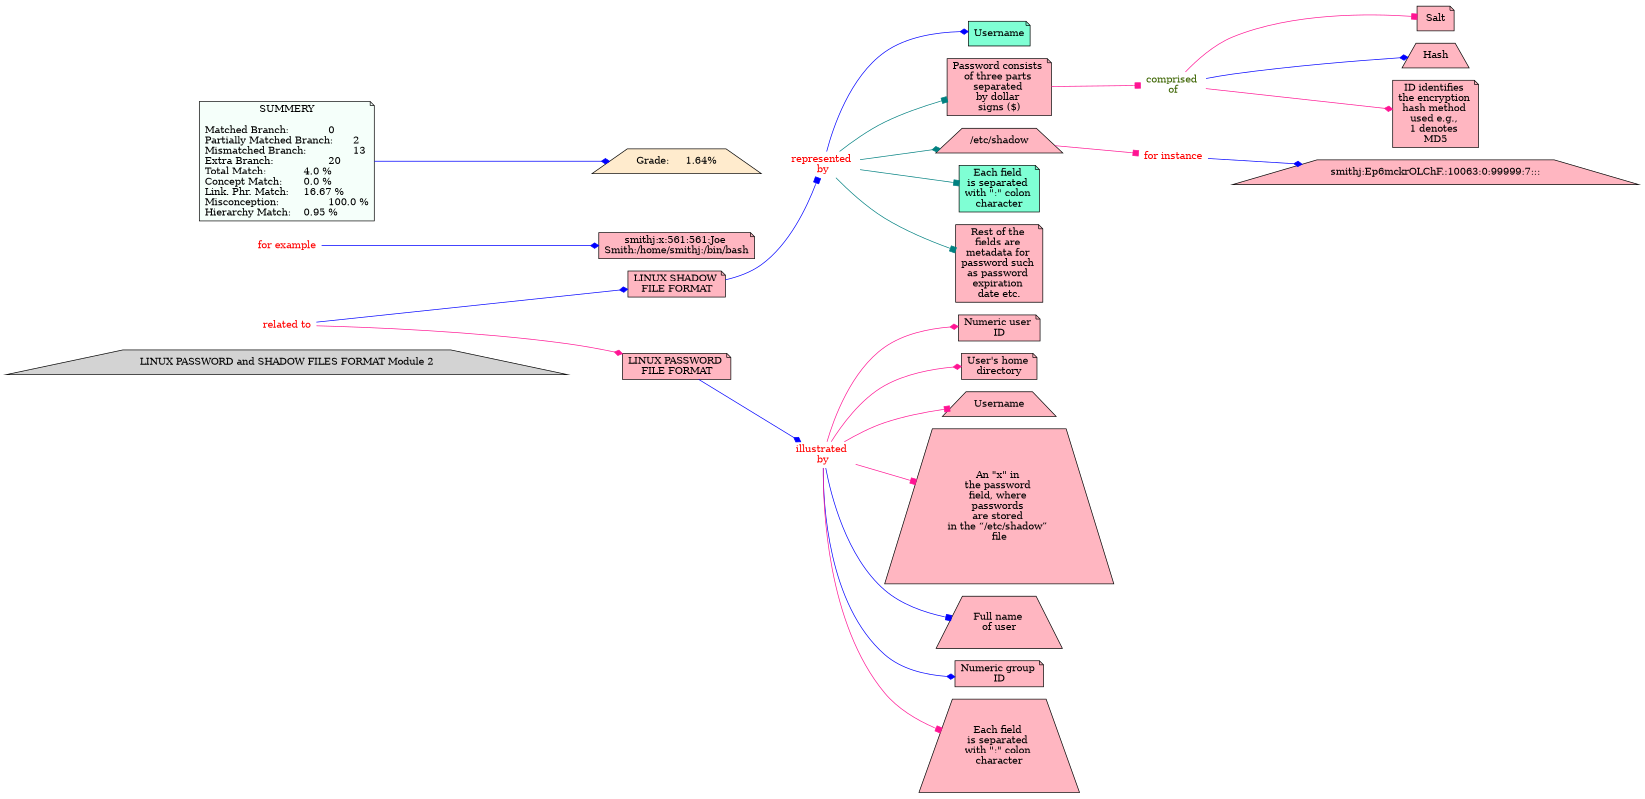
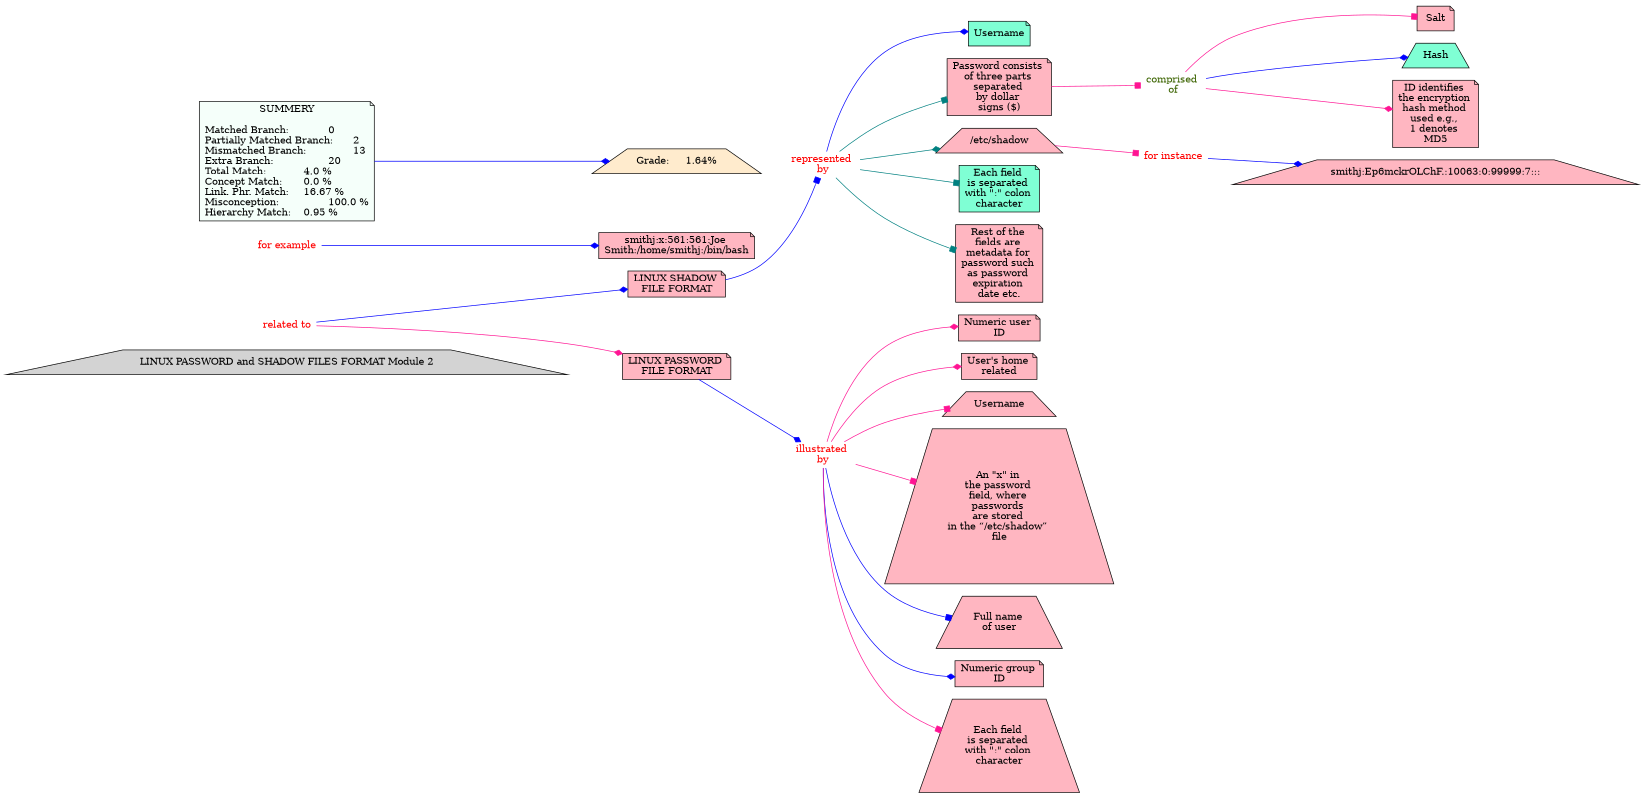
node "Hash": fillcolor #ffb6c1 -> aquamarine
node "User's home directory": label "User's home directory" -> "User's home related"
